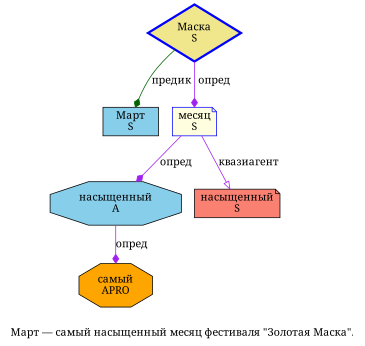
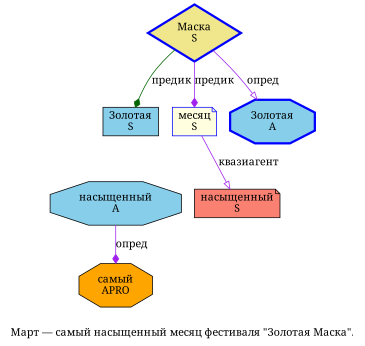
edge "Маска S" -> "месяц S": label "опред" -> "предик"
node "Март S": label "Март S" -> "Золотая S"
node "Золотая A": added
edge "месяц S" -> "насыщенный A": removed, label "опред"
